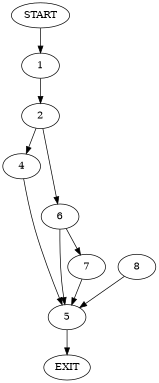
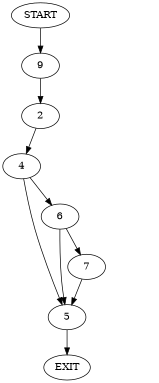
node "1": label "1" -> "9"
edge "2" -> "6": now "4" -> "6"
node "8": removed
